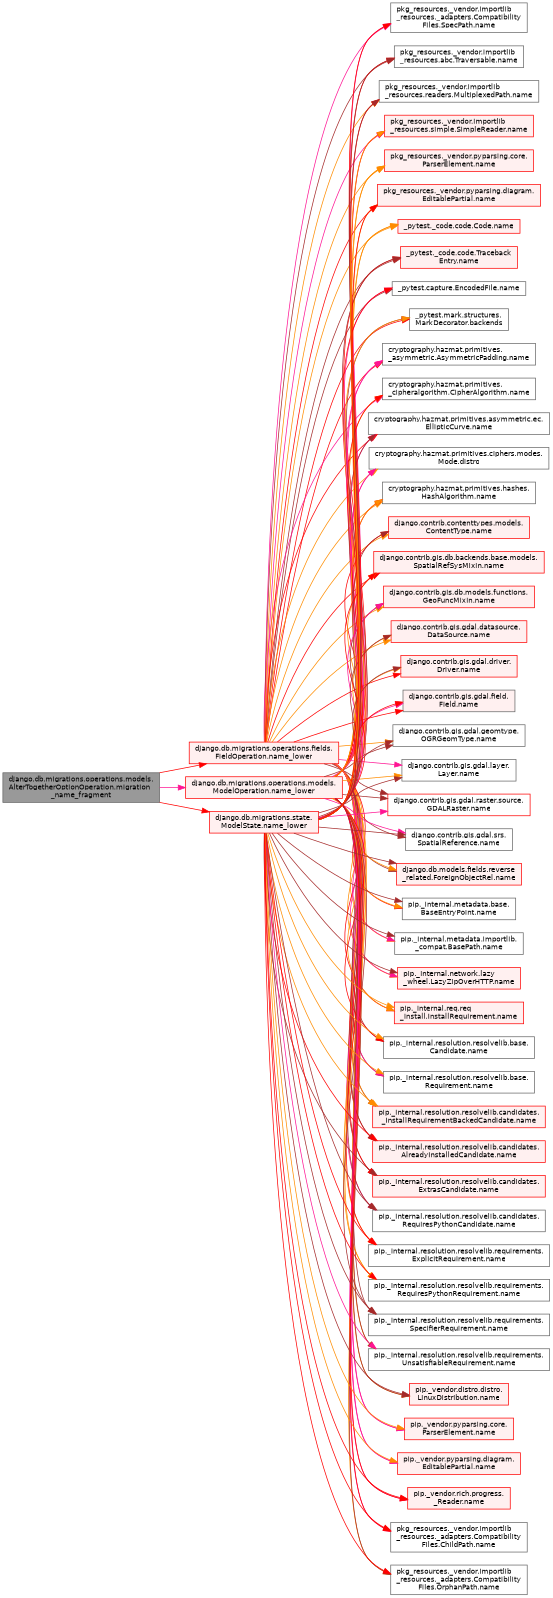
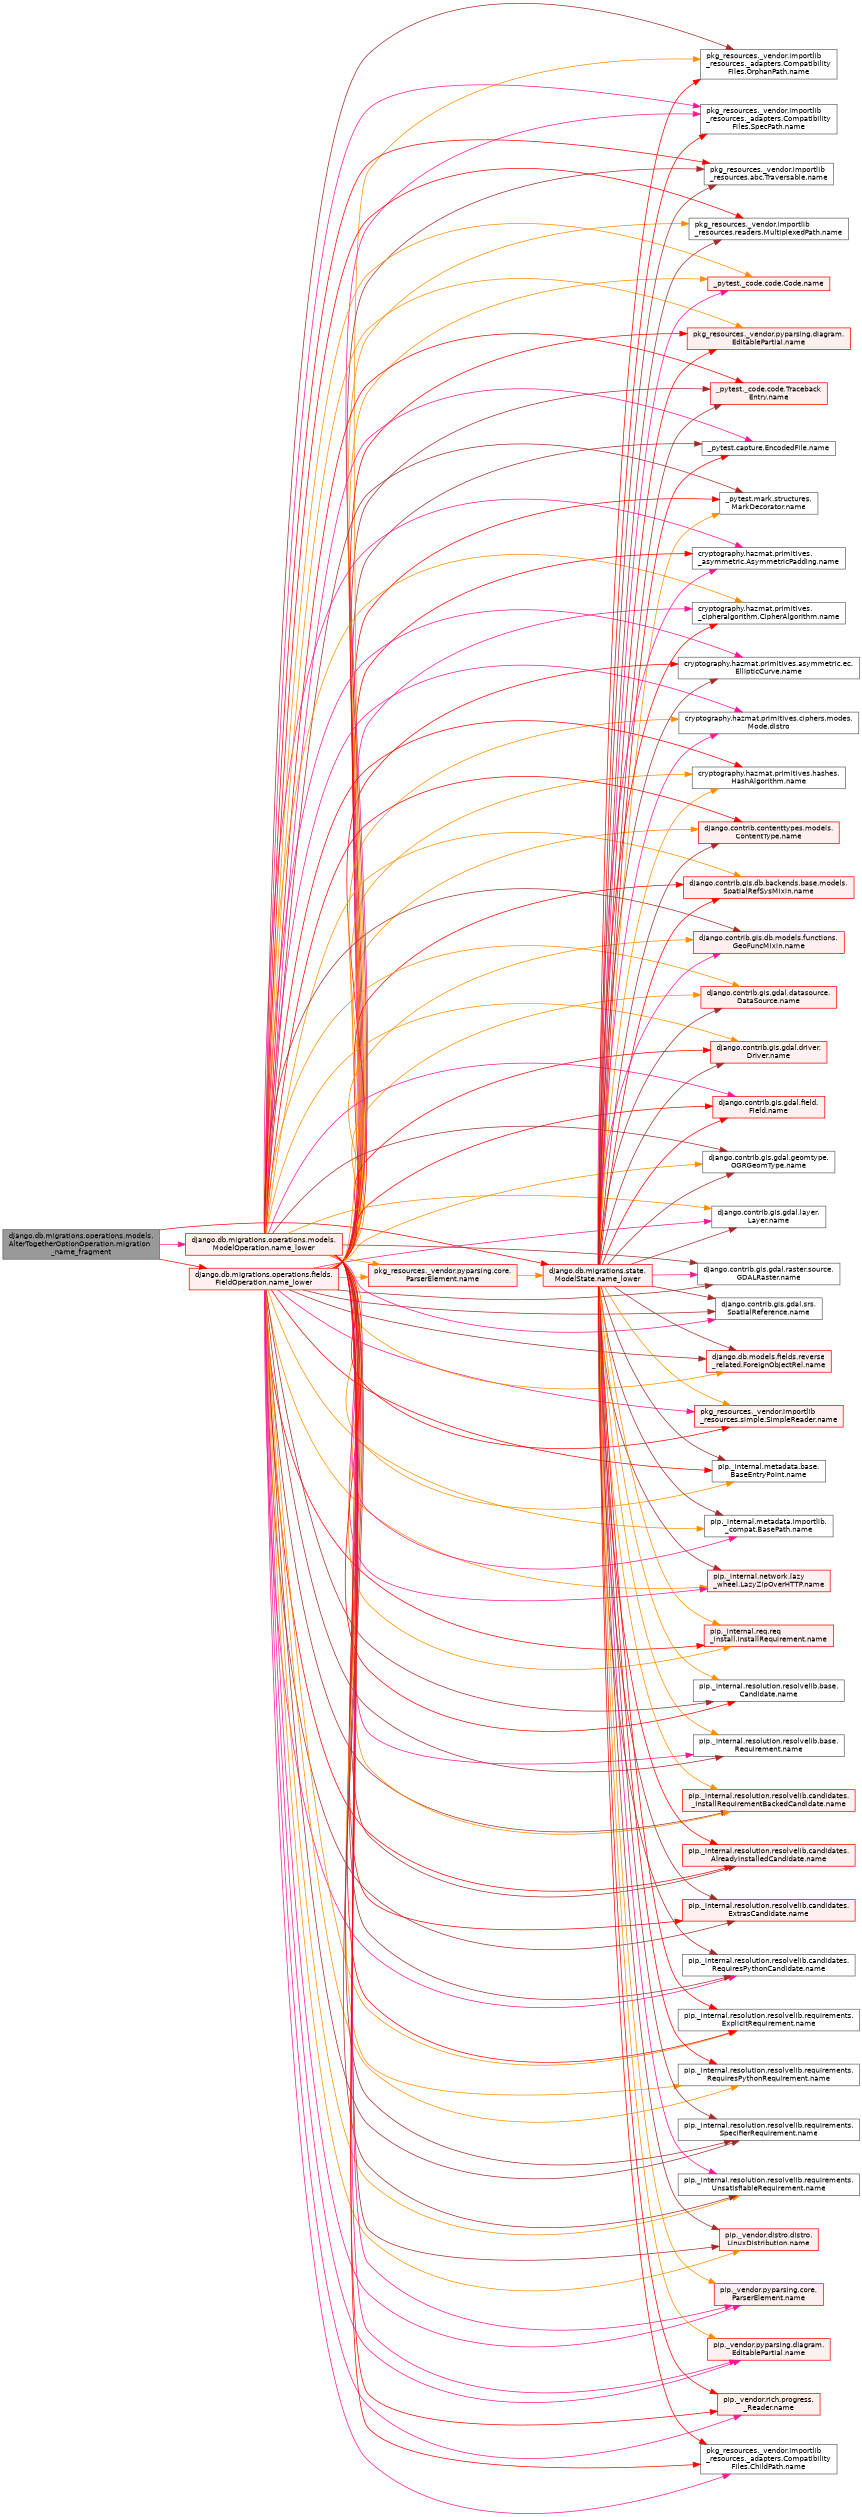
node "_pytest.mark.structures. MarkDecorator.backends": label "_pytest.mark.structures. MarkDecorator.backends" -> "_pytest.mark.structures. MarkDecorator.name"
edge "django.db.migrations.state. ModelState.name_lower" -> "pkg_resources._vendor.pyparsing.core. ParserElement.name": reversed
edge "django.db.migrations.state. ModelState.name_lower" -> "_pytest._code.code.Code.name": color darkorange -> deeppink
node "django.contrib.gis.gdal.field. Field.name": color grey40 -> red
node "django.contrib.gis.gdal.raster.source. GDALRaster.name": color red -> grey40
